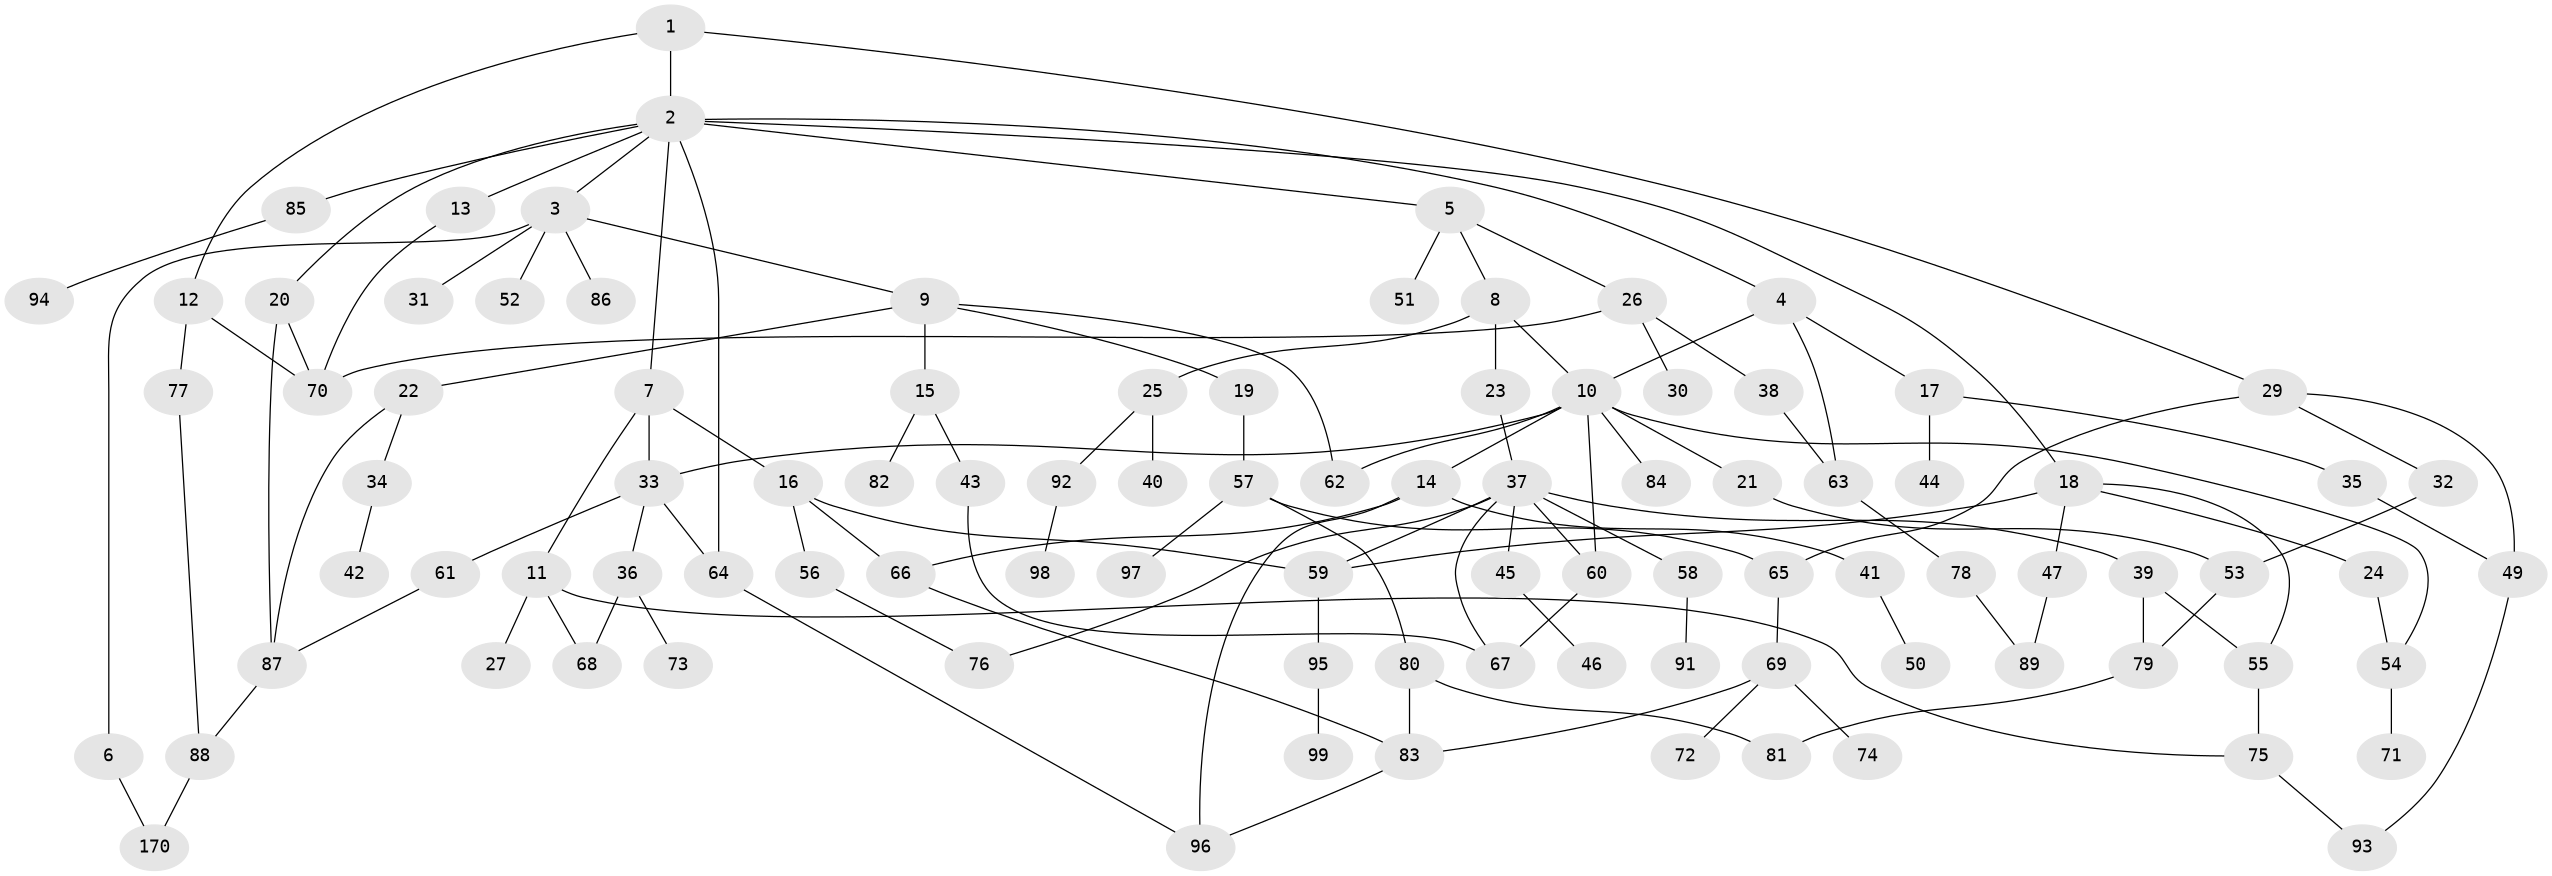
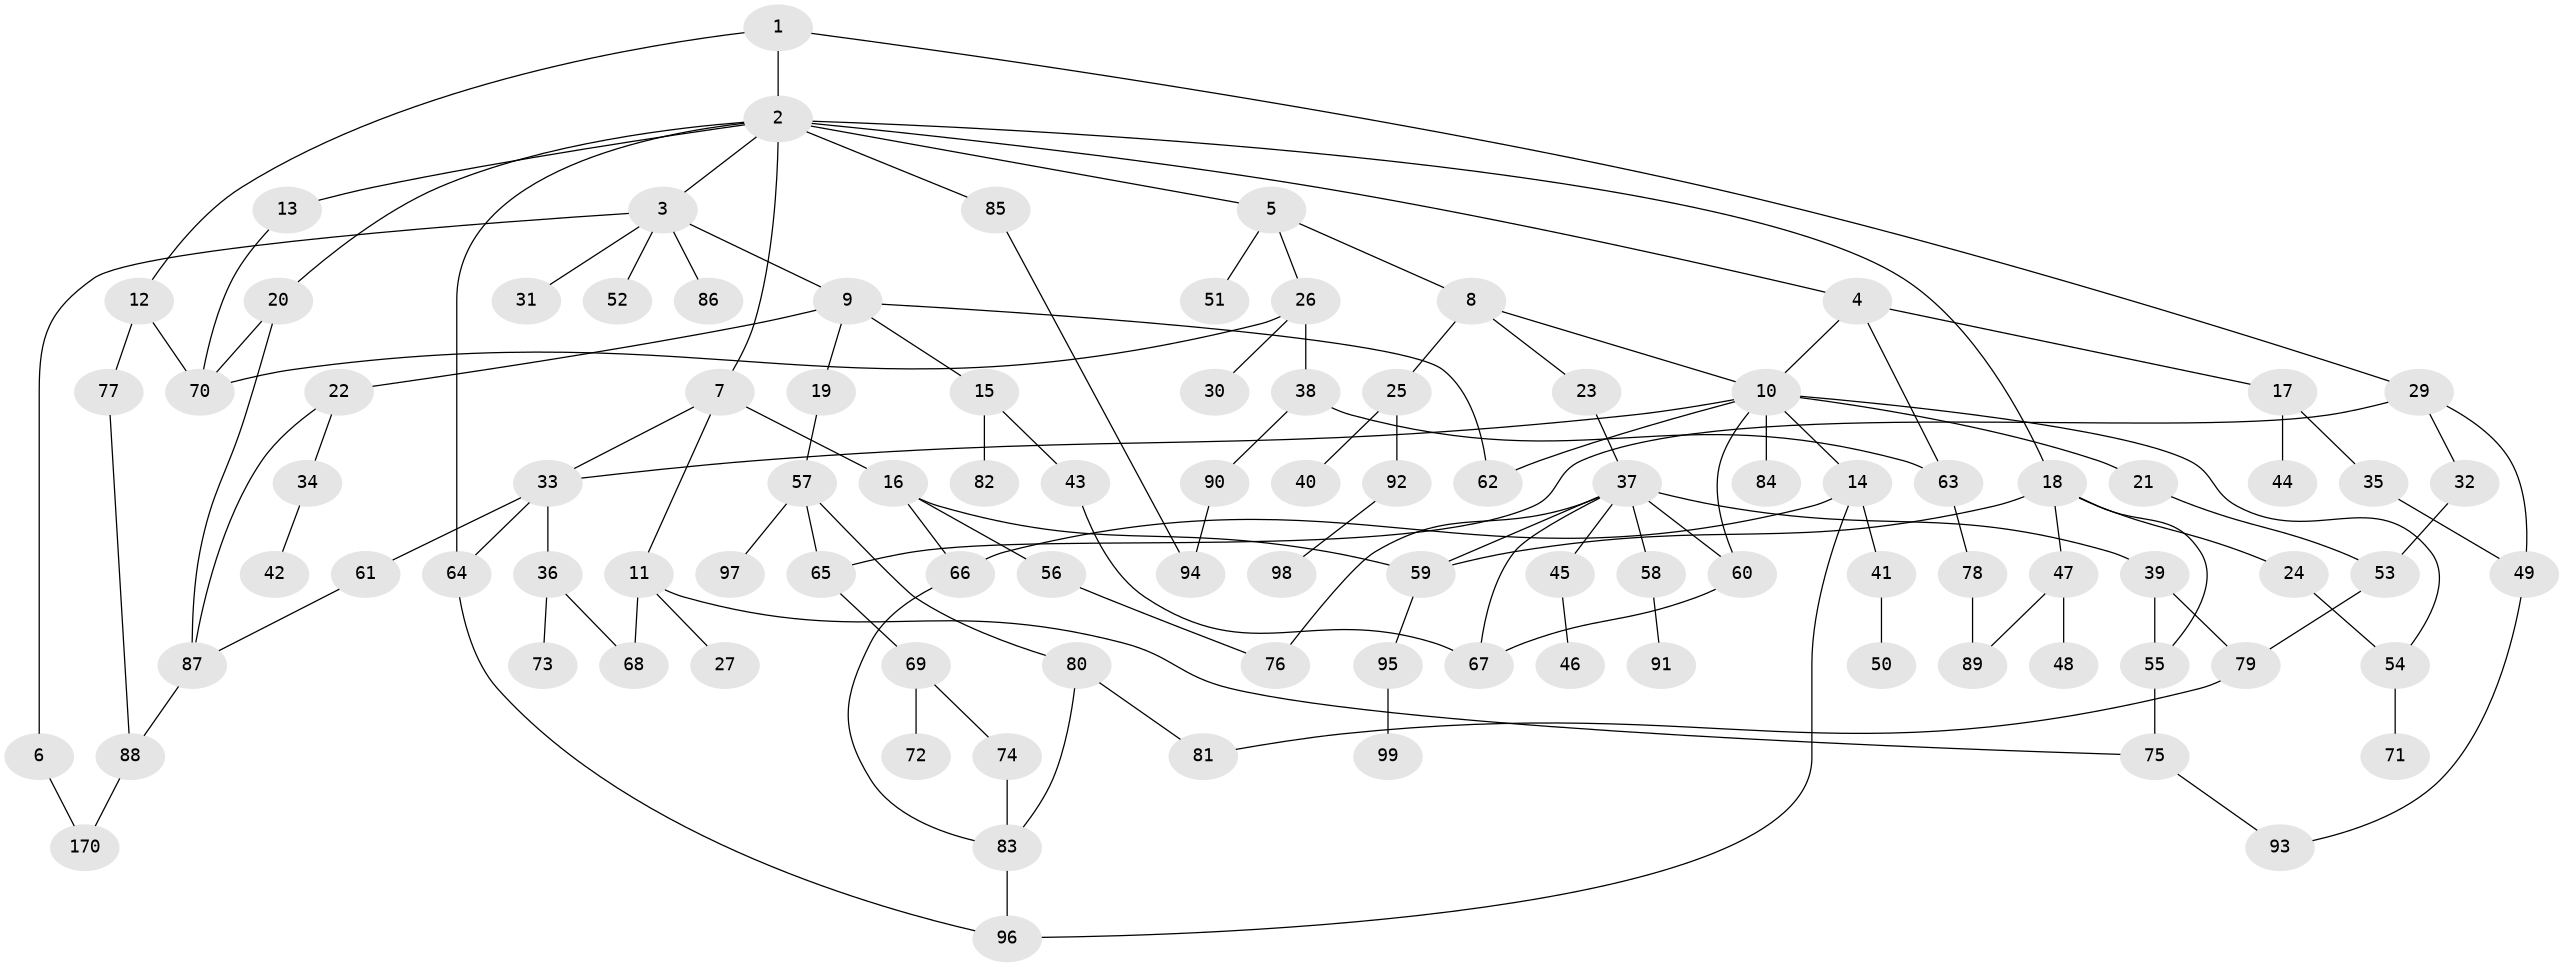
node "90": added
node "48": added
edge "69" -- "83": now "74" -- "83"
